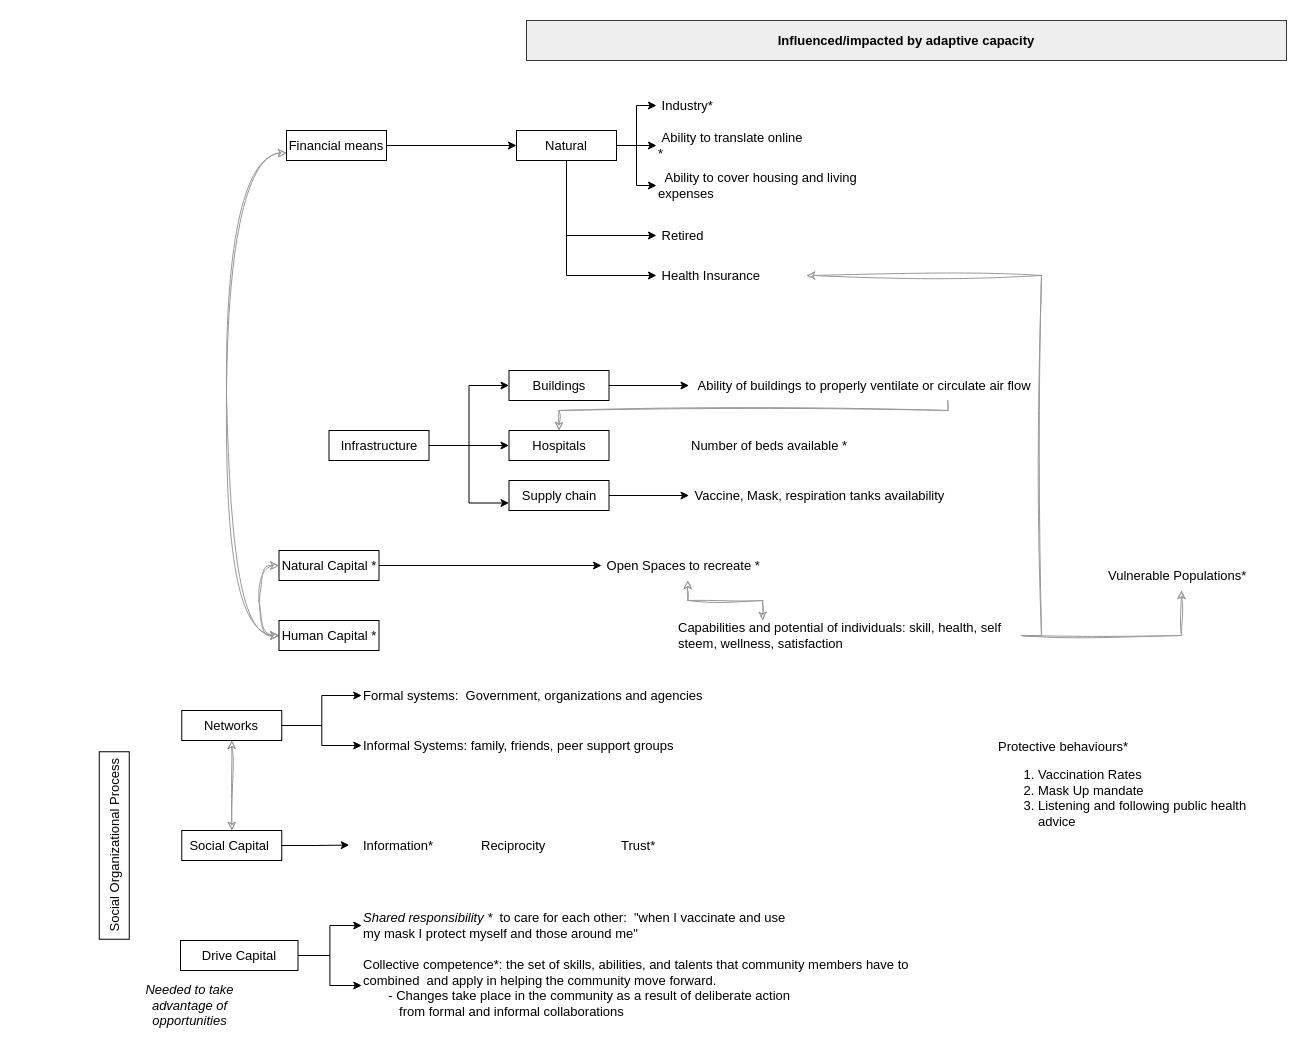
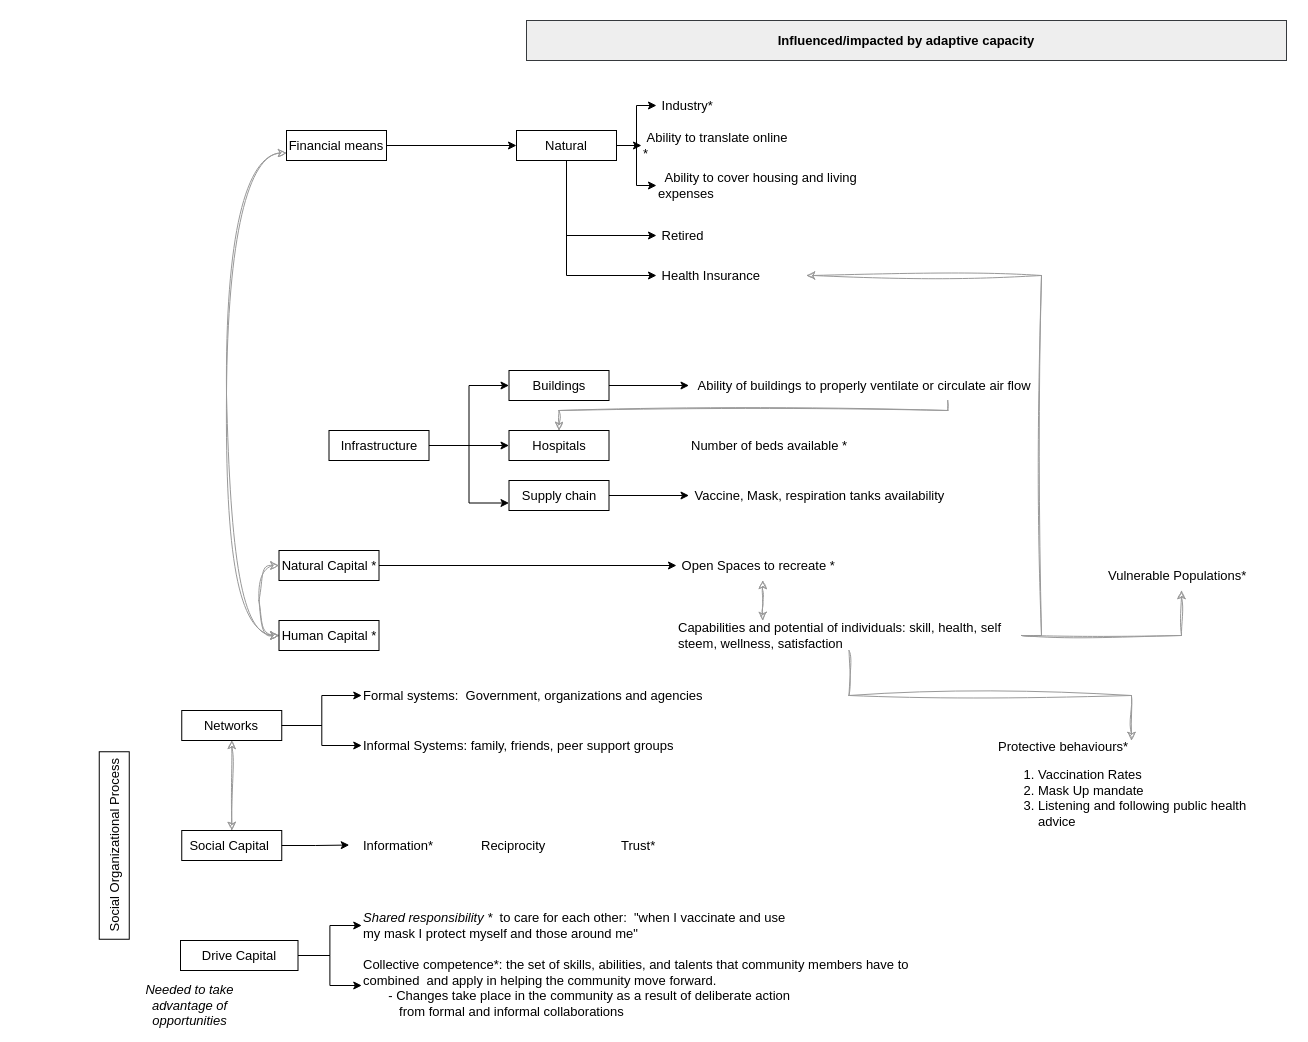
node "Ability to translate online *": moved (732, 146) -> (717, 146)
node "Open Spaces to recreate *": moved (774, 566) -> (849, 566)
edge "Capabilities and potential of individuals: skill, health, self steem, wellness, satisfaction" -> "Protective behaviours* Vaccination Rates Mask Up mandate Listening and following public health advice": added
